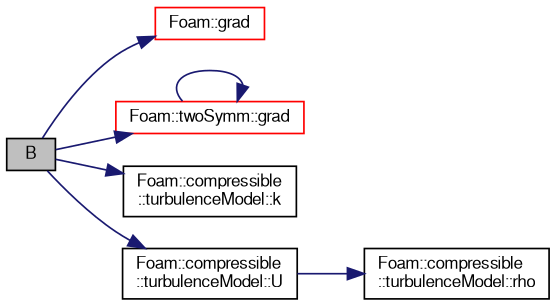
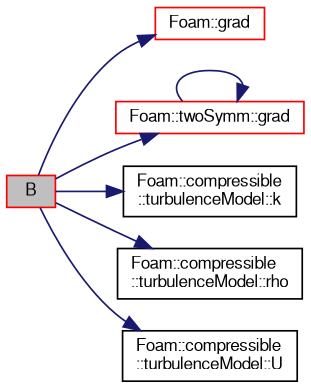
node "B": color black -> red
edge "Foam::compressible ::turbulenceModel::U" -> "Foam::compressible ::turbulenceModel::rho": now "B" -> "Foam::compressible ::turbulenceModel::rho"
